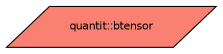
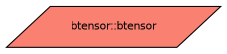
node "quantit::btensor": label "quantit::btensor" -> "btensor::btensor"
